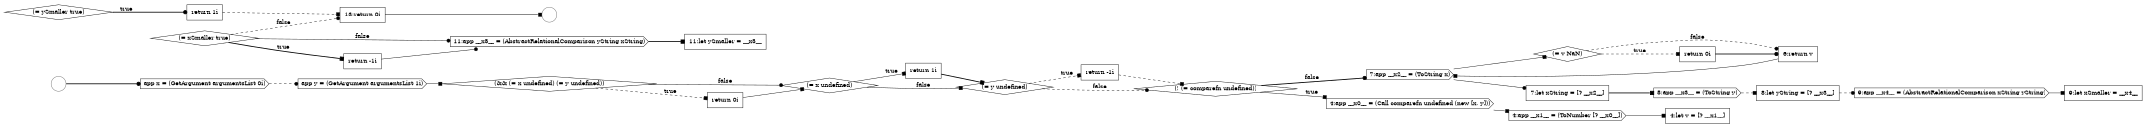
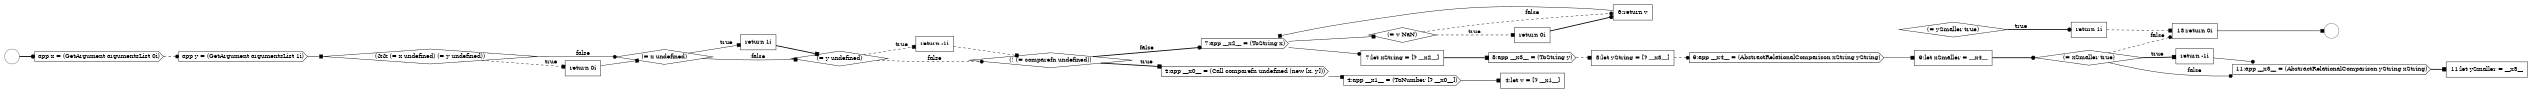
edge "9:let xSmaller = __x4__" -> "(= xSmaller true)": added
edge "(! (= comparefn undefined))" -> "4:app __x0__ = (Call comparefn undefined (new [x, y]))": style solid -> bold
